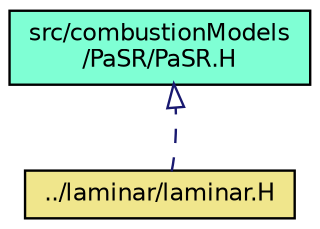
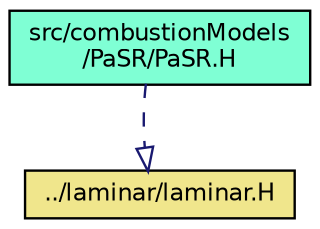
edge "../laminar/laminar.H" -> "src/combustionModels /PaSR/PaSR.H": reversed
